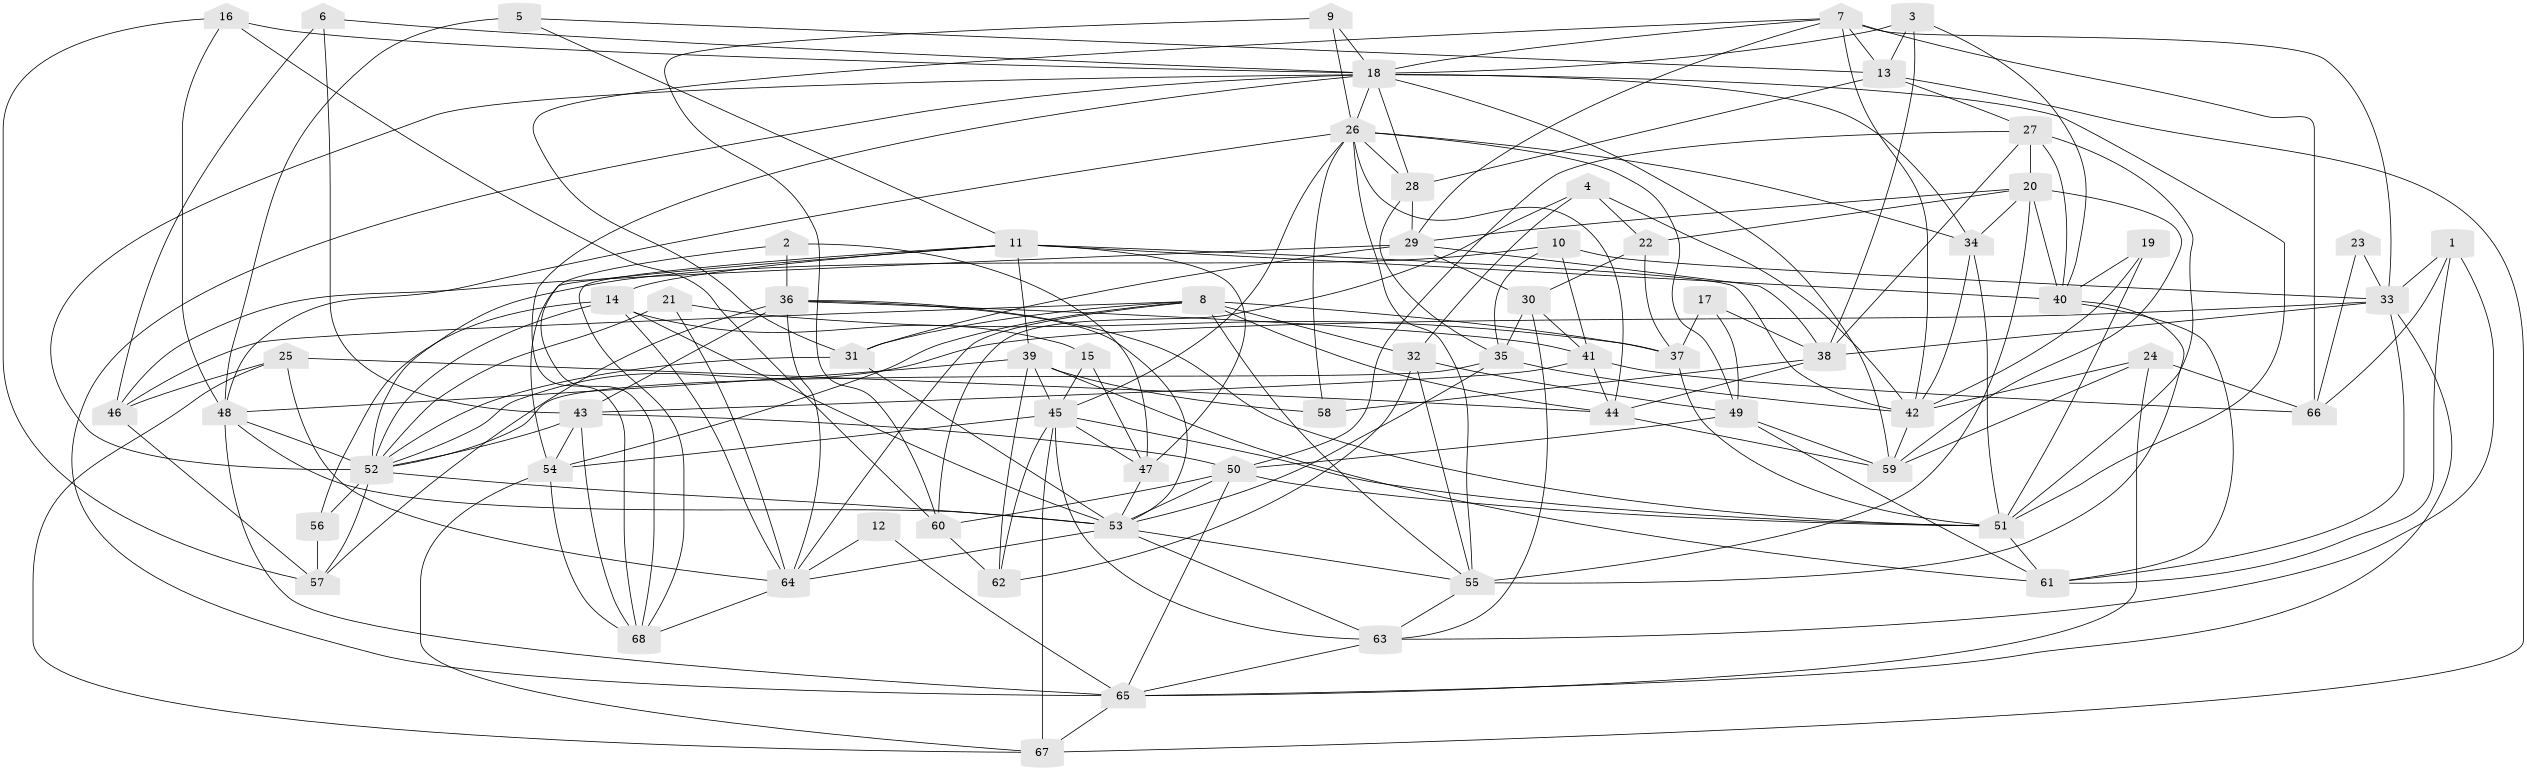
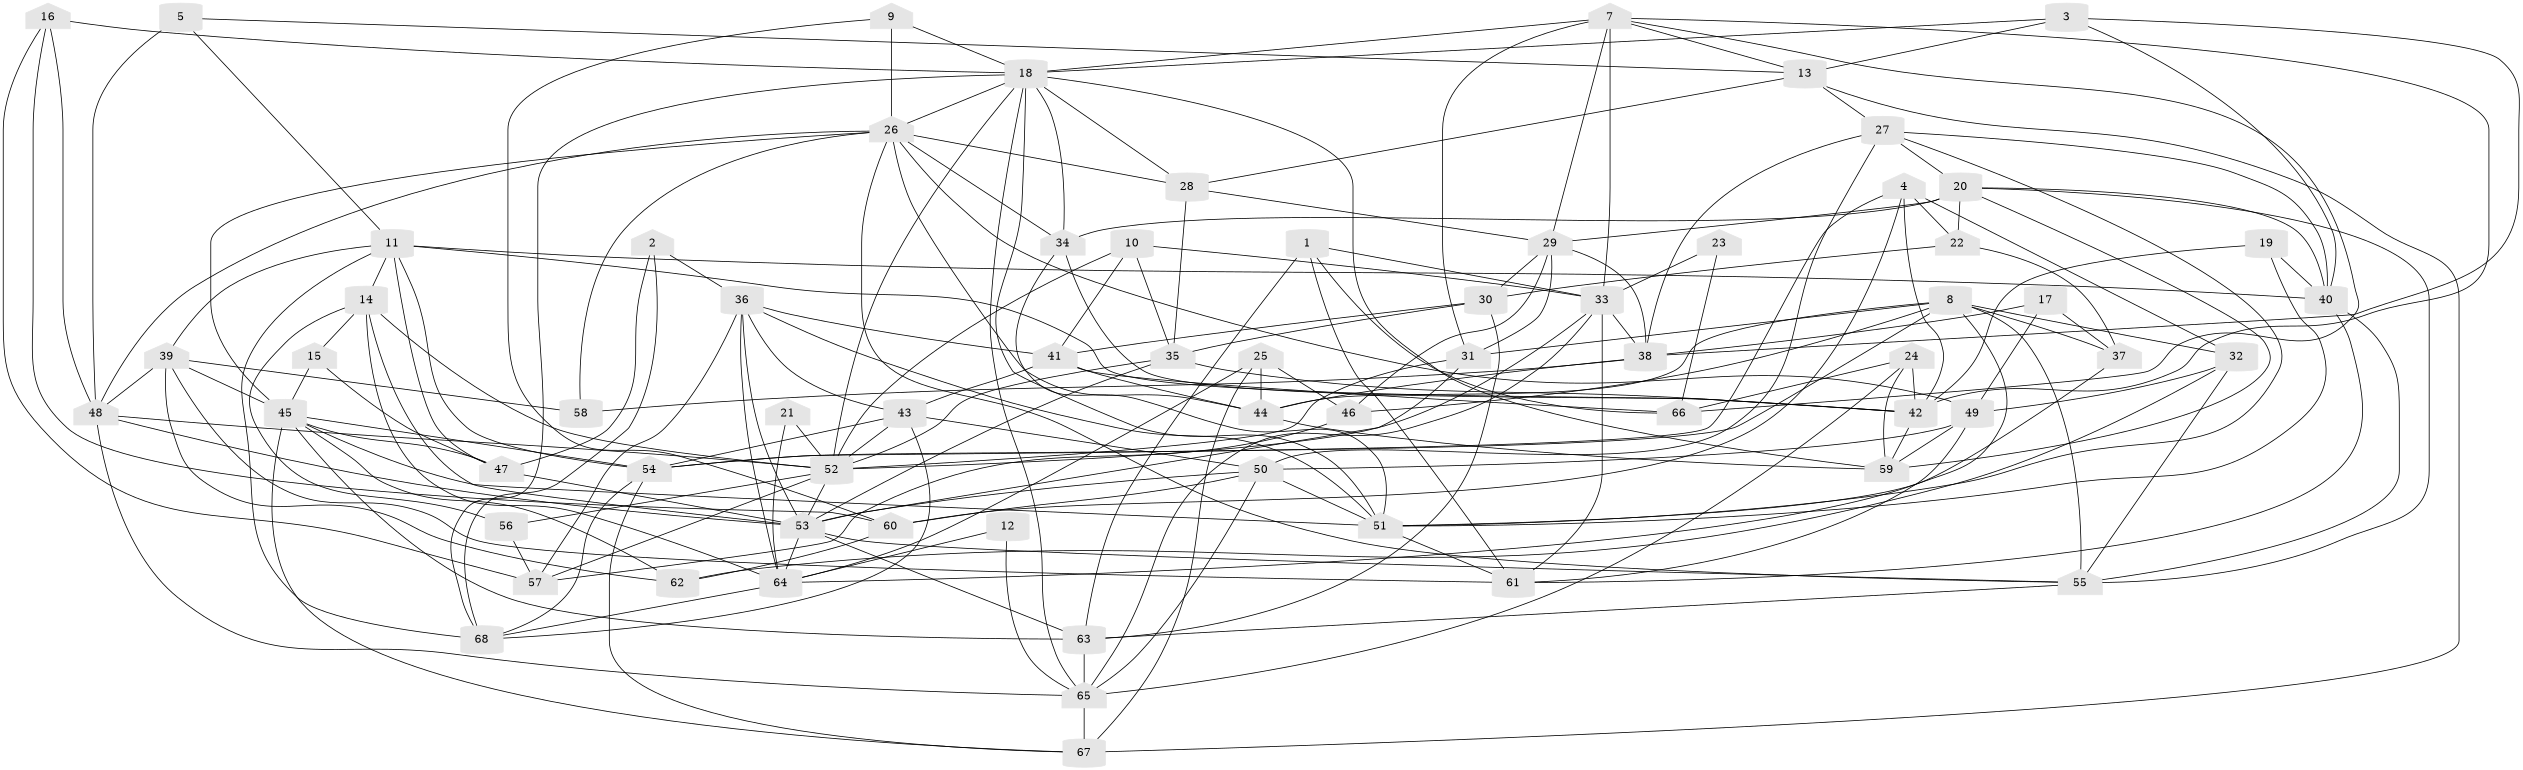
node "6": removed
edge "21" -- "37": removed
edge "4" -- "54": added
